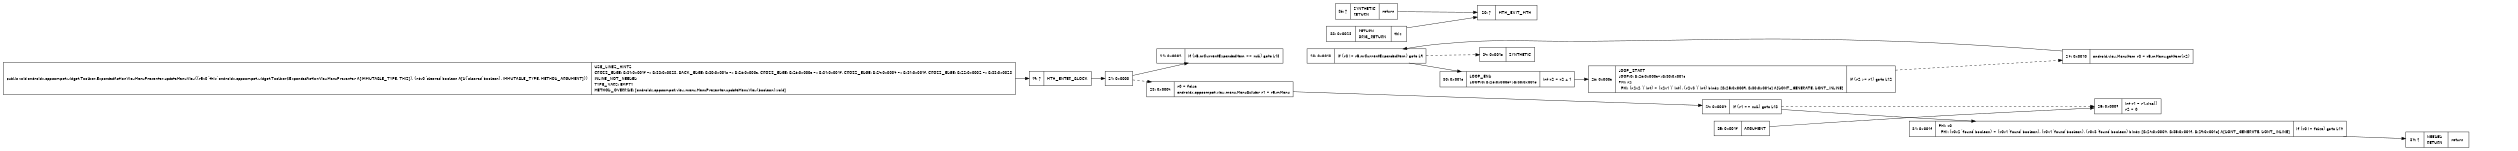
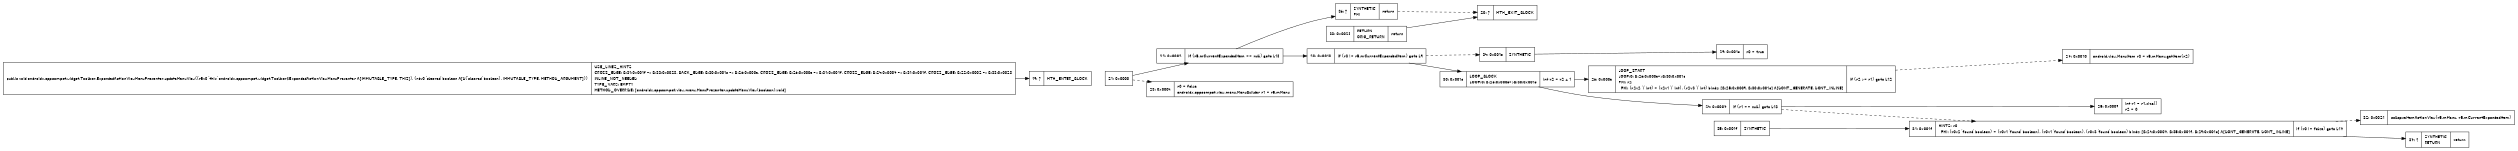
edge "36: ?" -> "20: ?": style solid -> dashed
node "20: ?": text "MTH_EXIT_MTH" -> "MTH_EXIT_BLOCK"
node "36: ?": text "RETURN" -> "PHI"
edge "22: 0x0002" -> "36: ?": added
node "33: 0x0028": text "this" -> "return"
edge "27: 0x0010" -> "28: 0x0018": now "22: 0x0002" -> "28: 0x0018"
node "29: 0x001a": added
node "30: 0x001c": text "LOOP_END" -> "LOOP_BLOCK"
edge "19: ?" -> "21: 0x0000": removed
edge "23: 0x0004" -> "24: 0x0007": now "30: 0x001c" -> "24: 0x0007"
edge "24: 0x0007" -> "25: 0x0009": style dashed -> solid
edge "24: 0x0007" -> "31: 0x001f": style solid -> dashed
edge "35: 0x001f" -> "25: 0x0009": now "35: 0x001f" -> "31: 0x001f"
node "32: 0x0021": added
node "31: 0x001f": text "PHI: r0" -> "HINTS: r0"
node "35: 0x001f": text "ARGUMENT" -> "SYNTHETIC"
node "37: ?": text "NEEDED" -> "SYNTHETIC"
